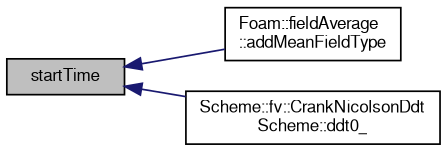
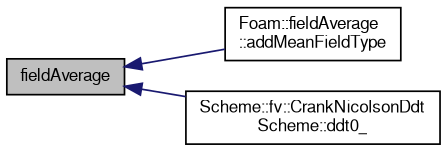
node "startTime": label "startTime" -> "fieldAverage"
